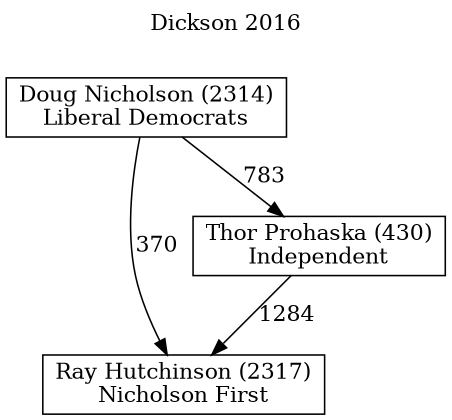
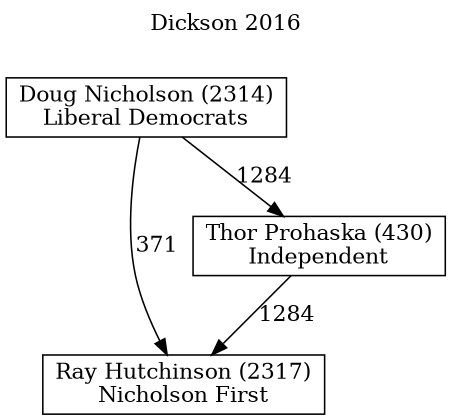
edge "Doug Nicholson (2314) Liberal Democrats" -> "Thor Prohaska (430) Independent": label "783" -> "1284"
edge "Doug Nicholson (2314) Liberal Democrats" -> "Ray Hutchinson (2317) Nicholson First": label "370" -> "371"
